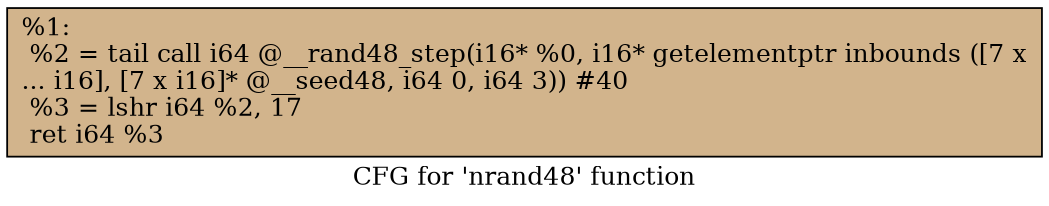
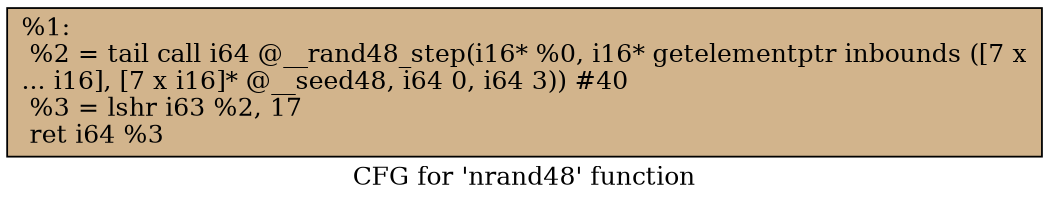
node "%1:": text "%3 = lshr i64 %2, 17" -> "%3 = lshr i63 %2, 17"
